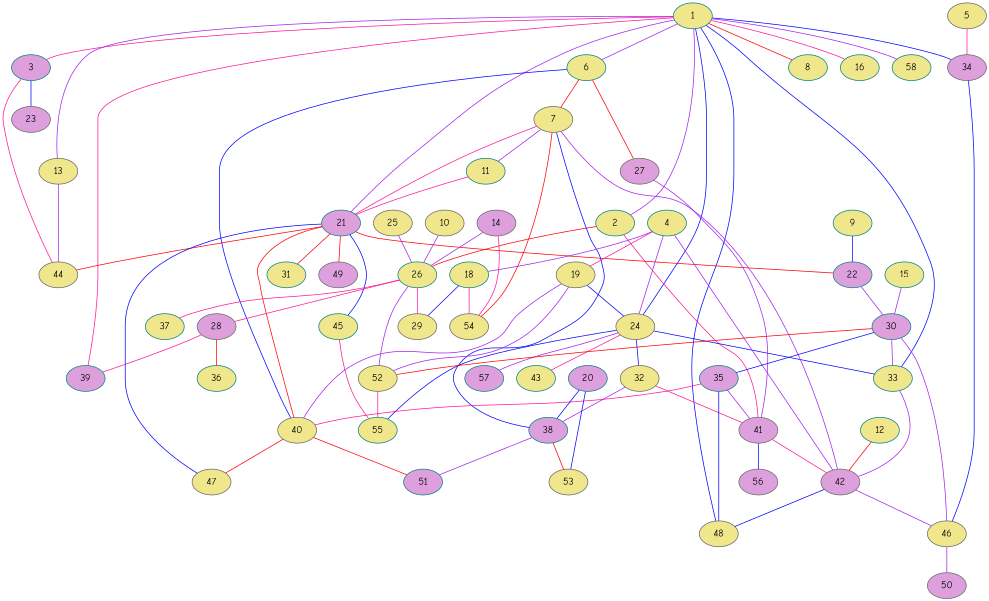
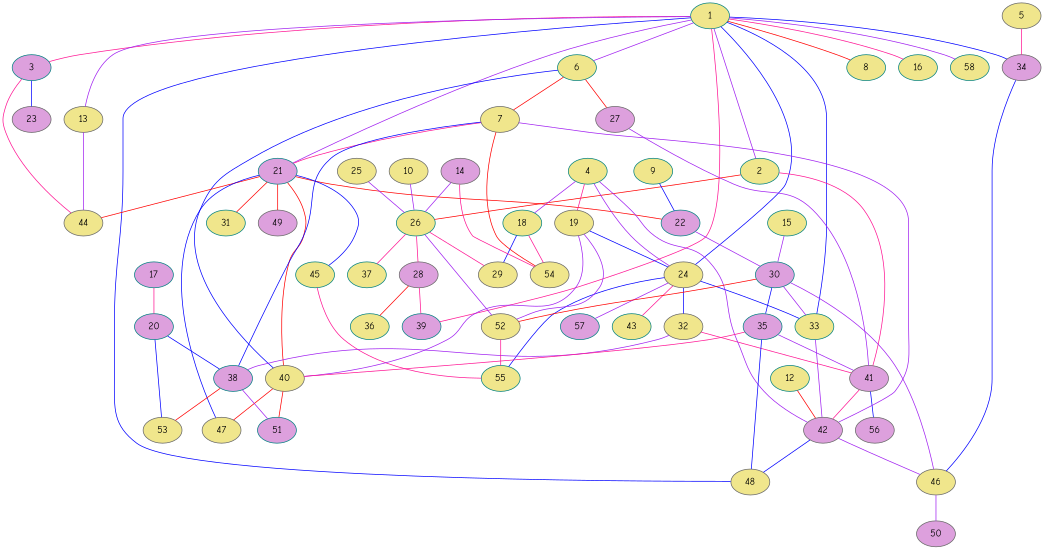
node "11": removed
node "17": added
